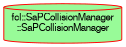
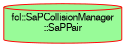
node "fcl::SaPCollisionManager ::SaPCollisionManager": label "fcl::SaPCollisionManager ::SaPCollisionManager" -> "fcl::SaPCollisionManager ::SaPPair"
